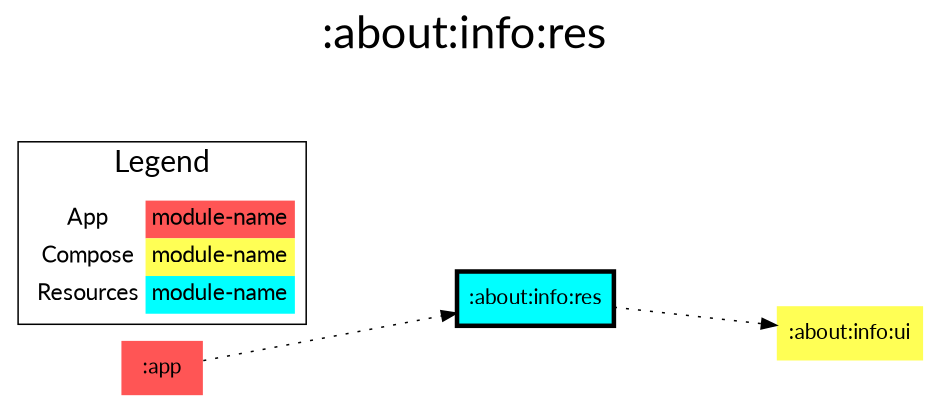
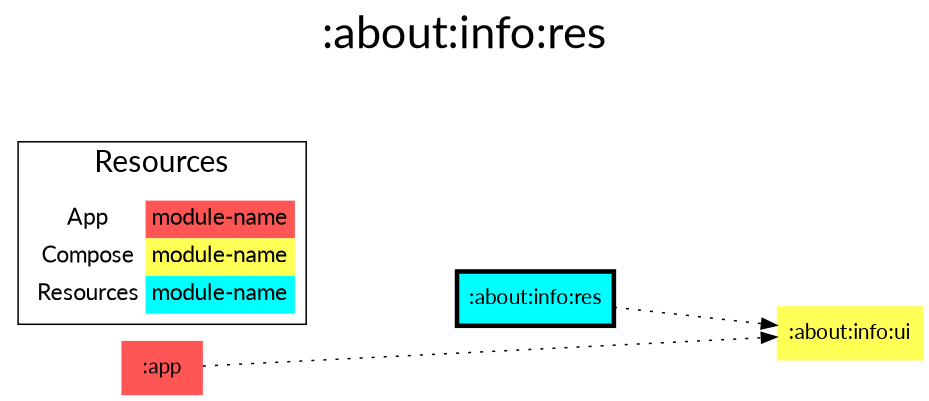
cluster "Legend": label "Legend" -> "Resources"
edge ":app" -> ":about:info:res": now ":app" -> ":about:info:ui"
